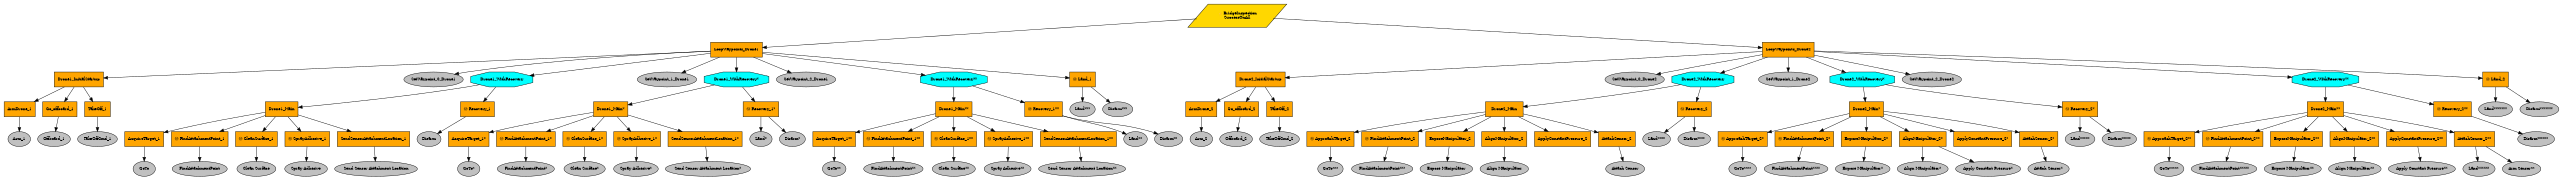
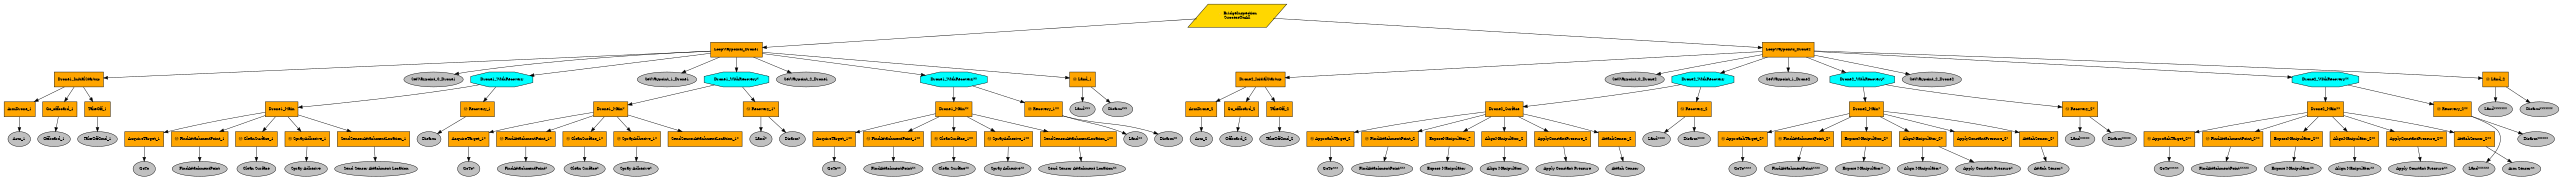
node "Drone2_Main": label "Drone2_Main" -> "Drone2_Surface"
node "ExposeManipulator_2": label "ExposeManipulator_2" -> "ExposeManipulator_7"
edge "AttachSensor_2**" -> "Land******": now "Ⓜ Recovery_2**" -> "Land******"
node "Send Sensor Attachment Location*": removed
node "Apply Constant Pressure": added
